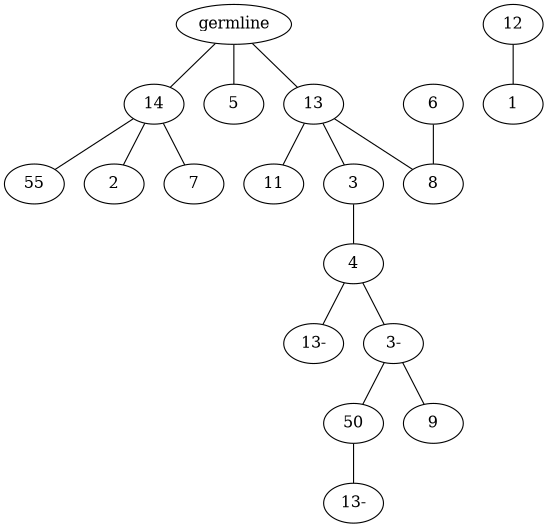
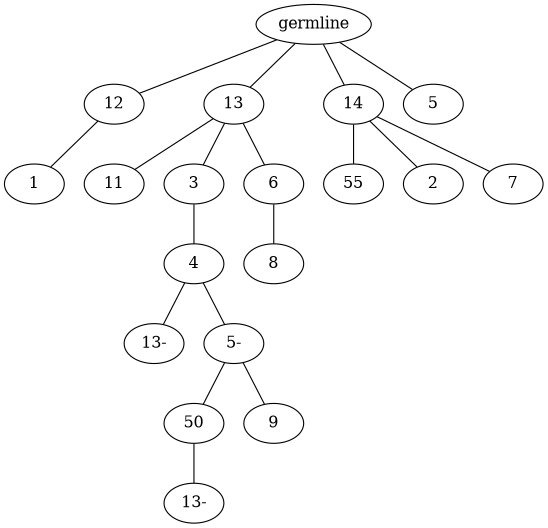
edge "germline" -- "12": added
edge "13" -- "8": now "13" -- "6"
node "3-": label "3-" -> "5-"
